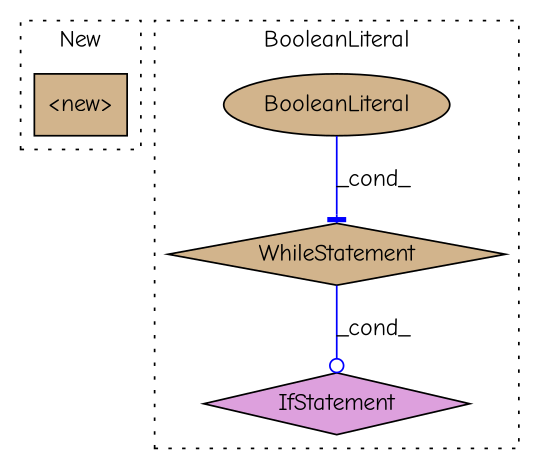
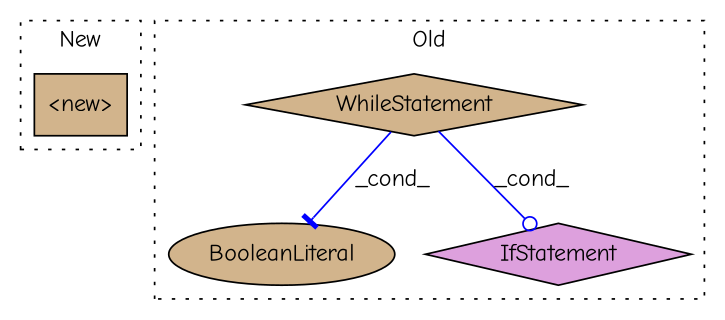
cluster "BooleanLiteral": label "BooleanLiteral" -> "Old"
edge "BooleanLiteral" -> "WhileStatement": reversed
